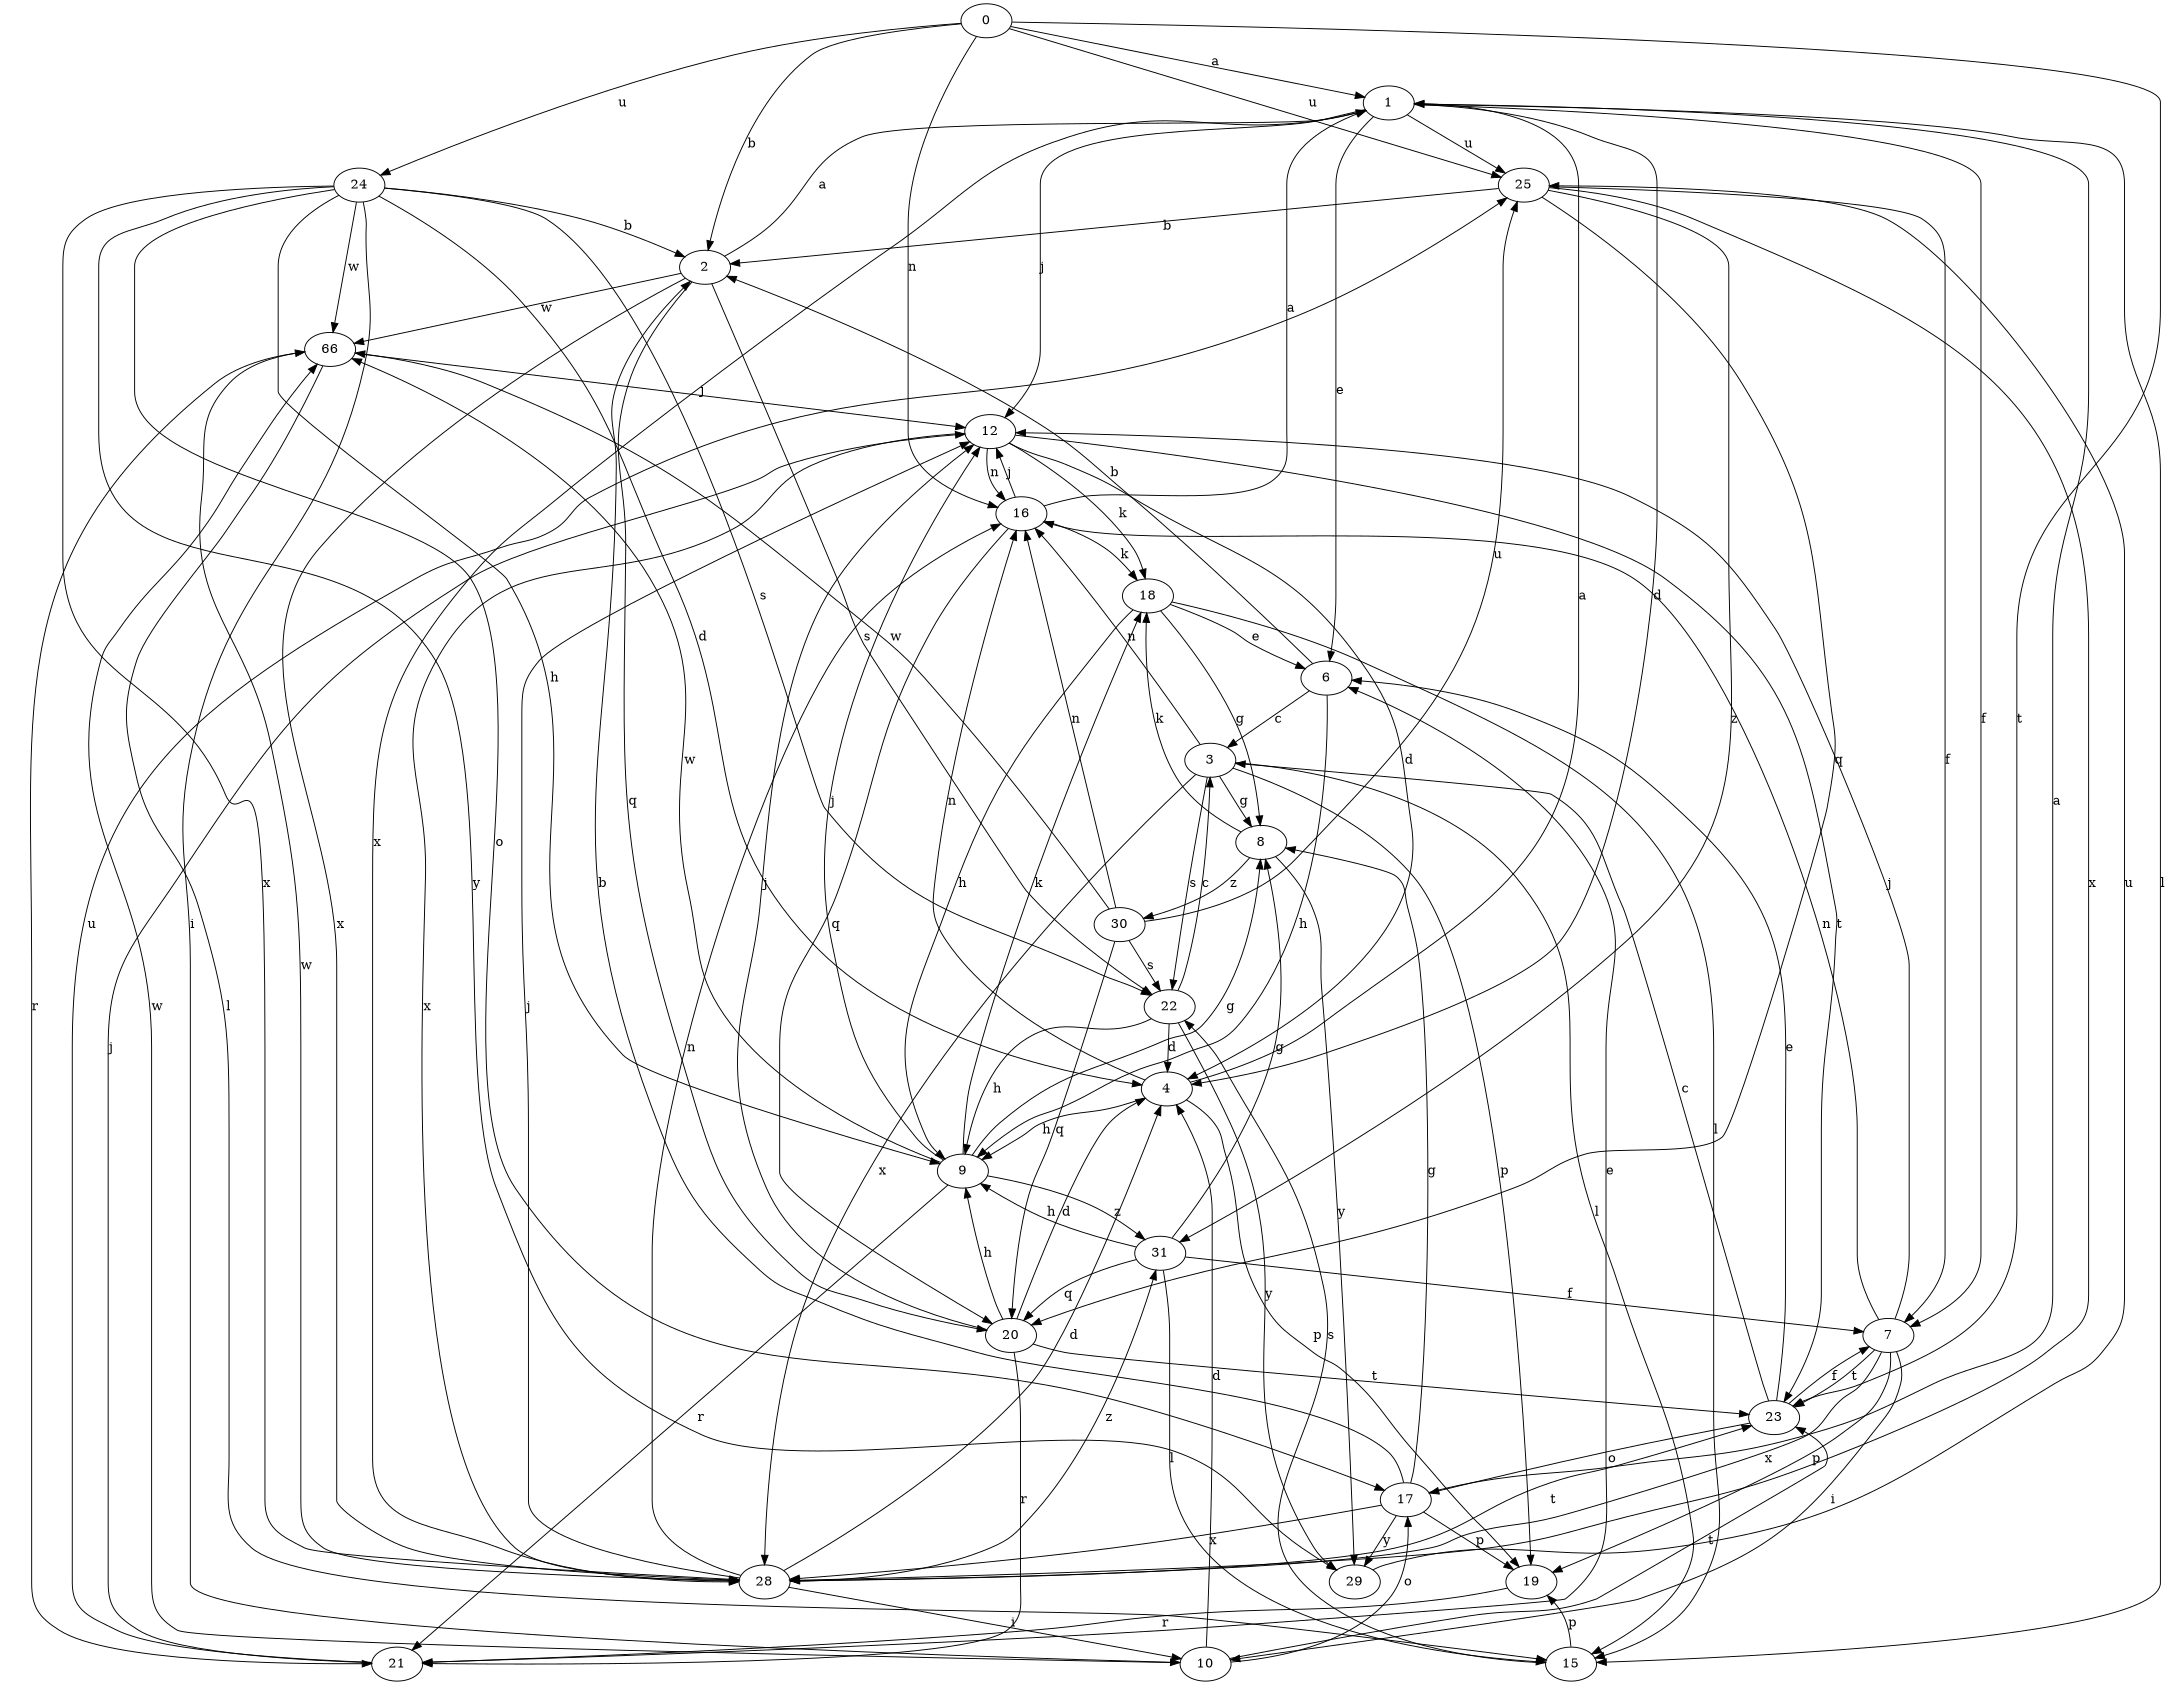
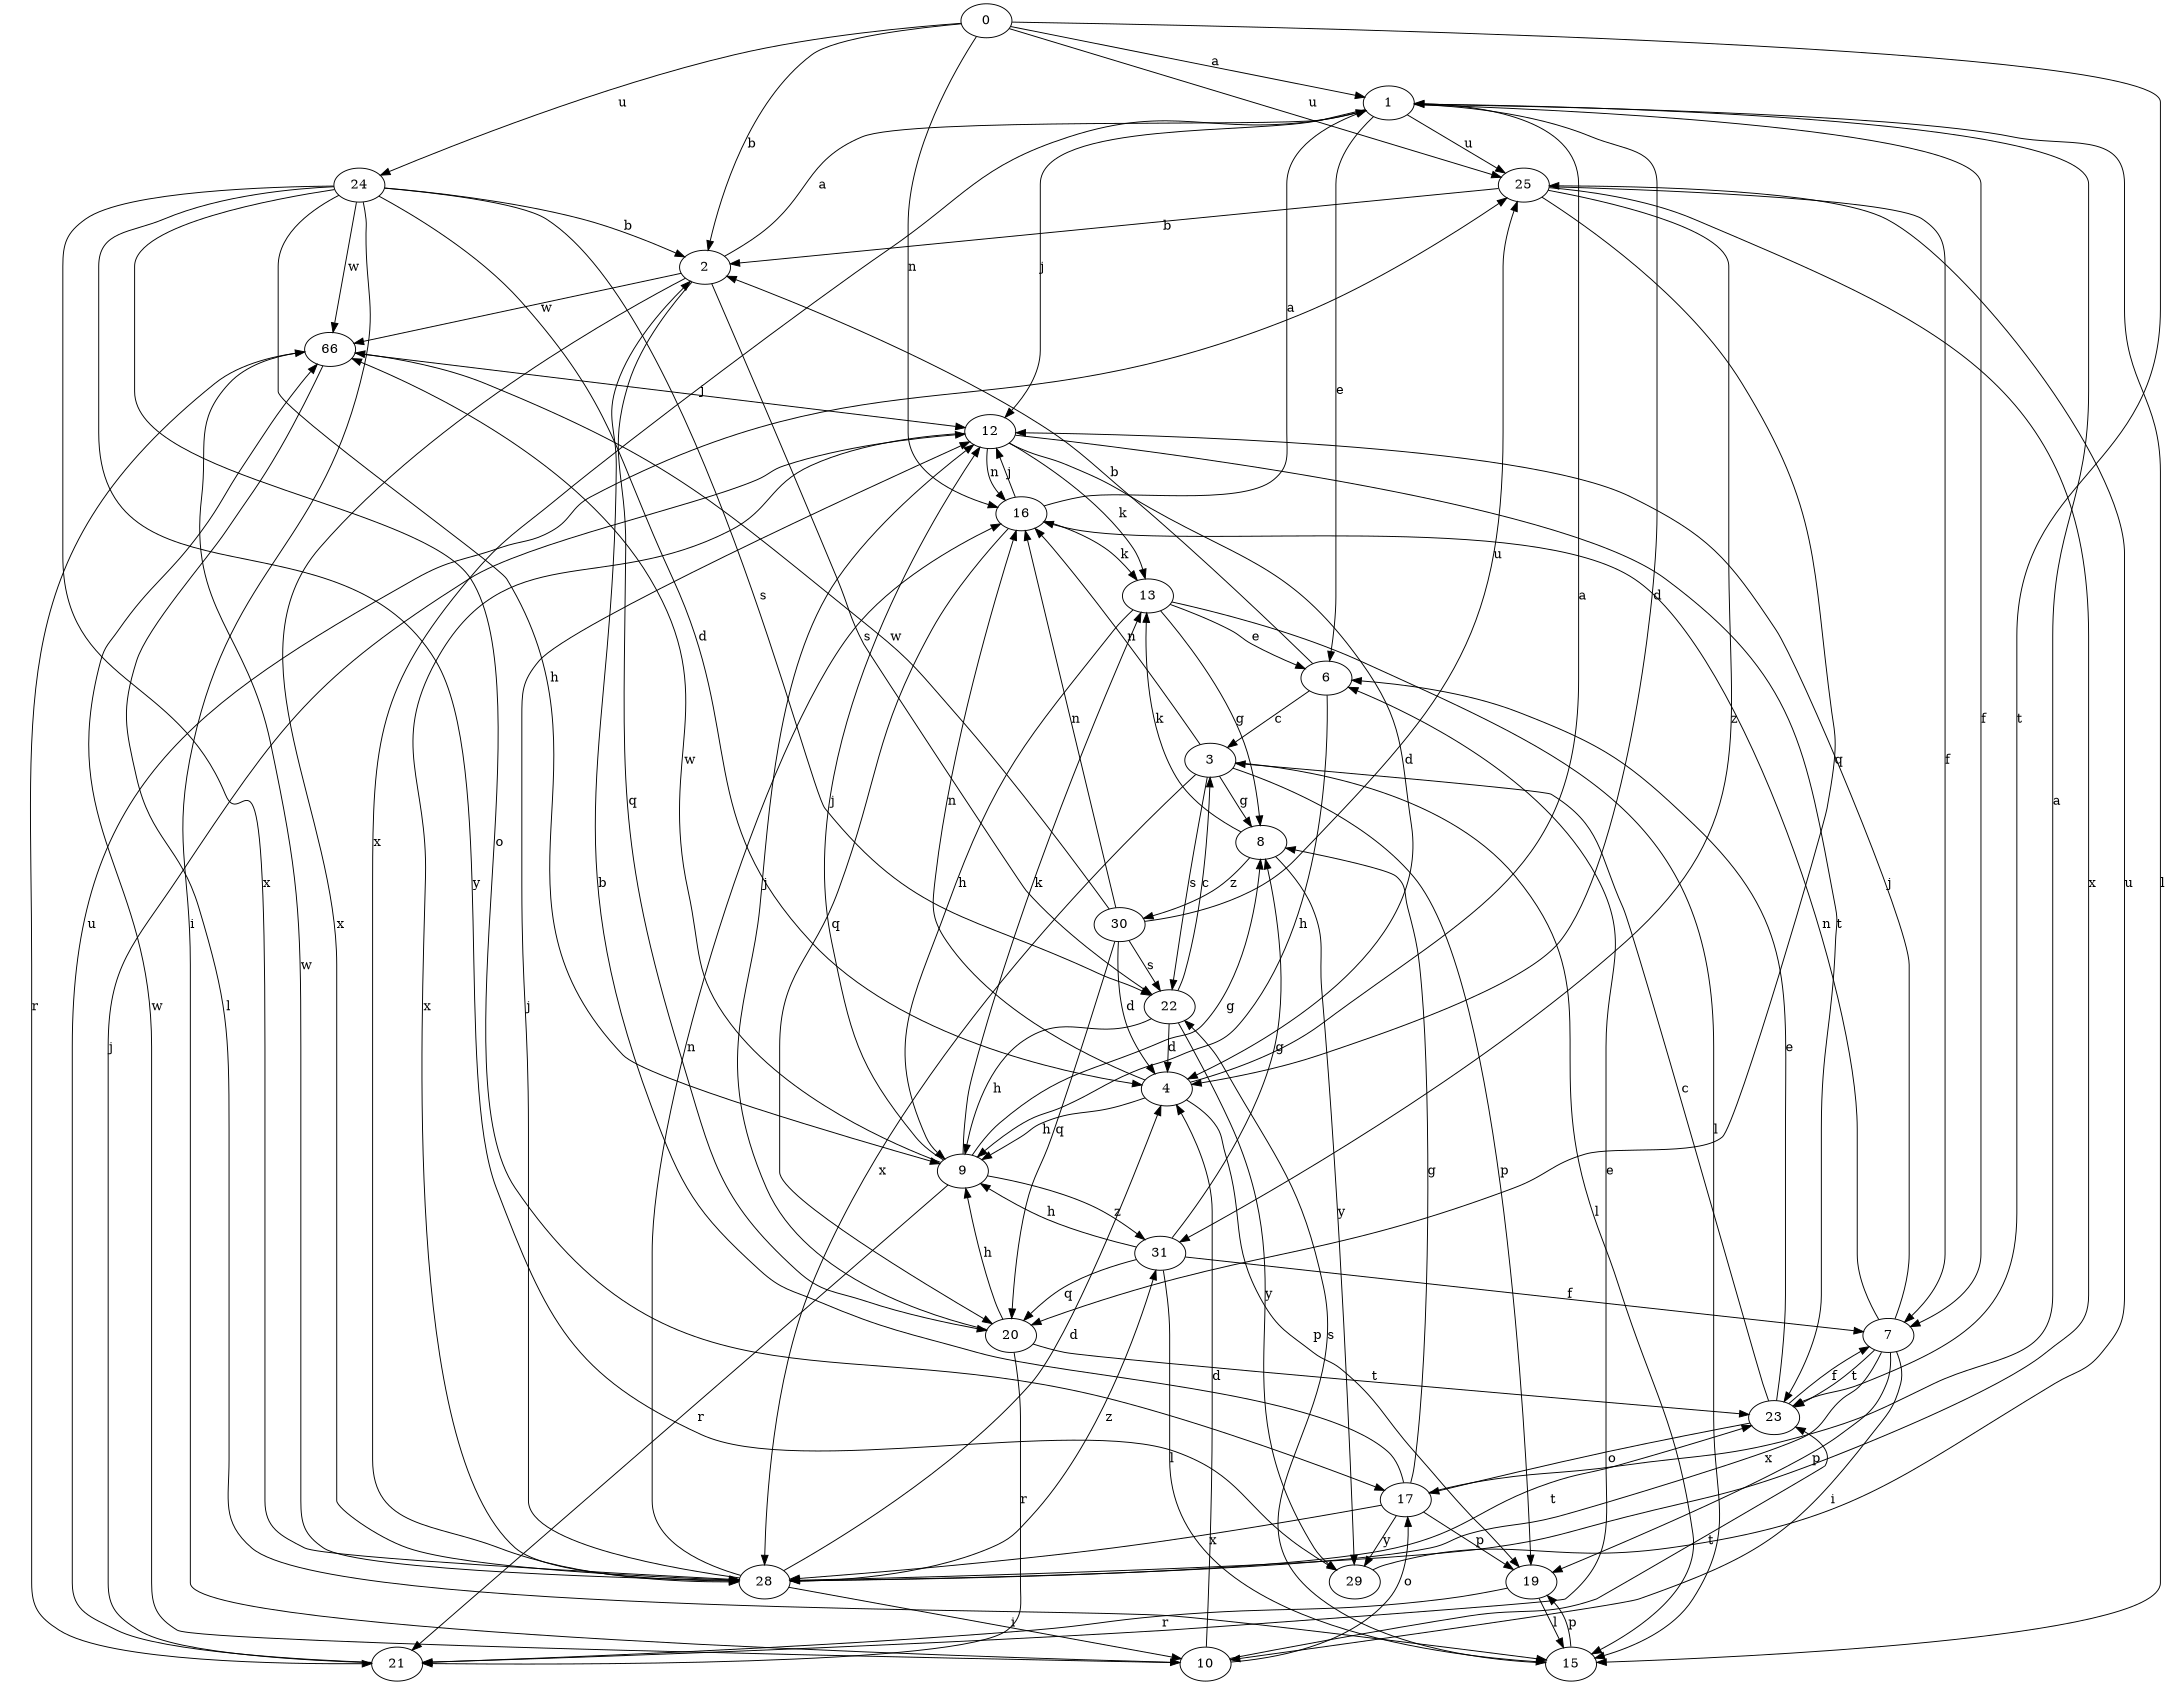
node "18": label "18" -> "13"
edge "20" -> "4": now "30" -> "4"
edge "19" -> "15": added, label "l"
